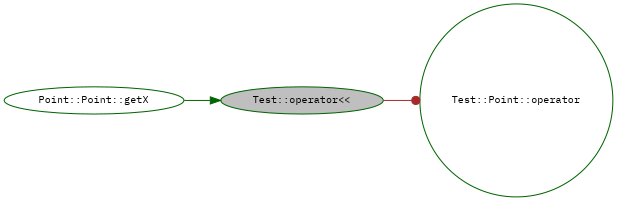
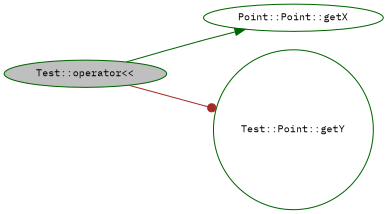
edge "Point::Point::getX" -> "Test::operator<<": reversed
node "Test::Point::operator": label "Test::Point::operator" -> "Test::Point::getY"
